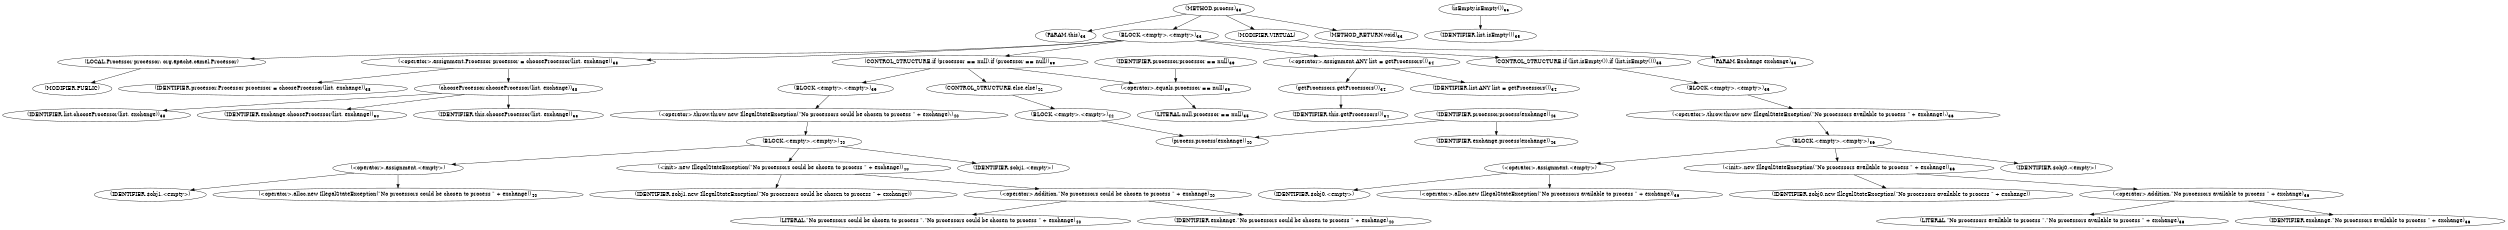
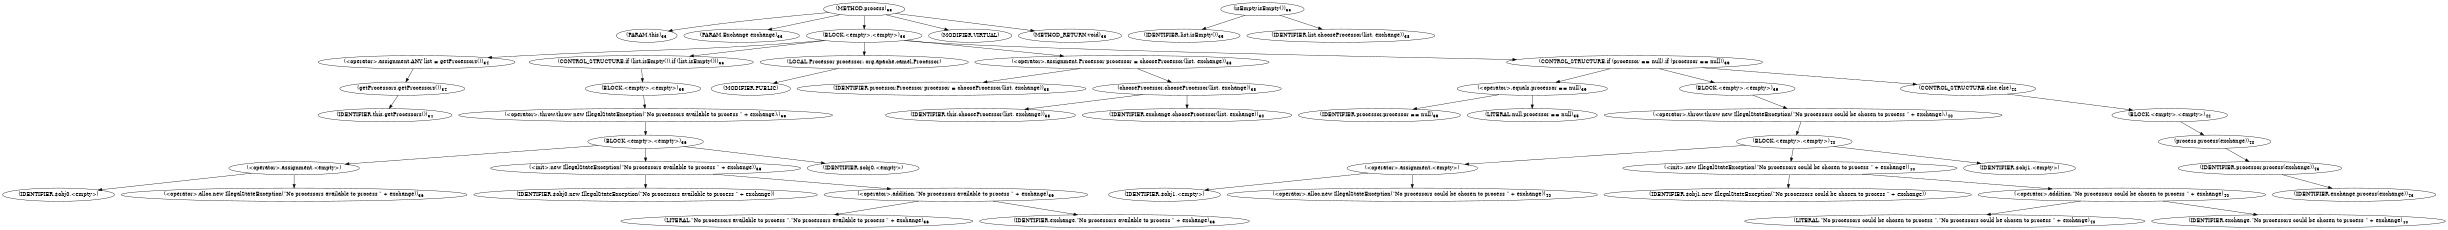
edge "(MODIFIER,VIRTUAL)" -> "(PARAM,Exchange exchange)": now "(METHOD,process)" -> "(PARAM,Exchange exchange)"
edge "(IDENTIFIER,processor,processor == null)" -> "(<operator>.equals,processor == null)": reversed
node "(IDENTIFIER,list,ANY list = getProcessors())": removed
edge "(chooseProcessor,chooseProcessor(list, exchange))" -> "(IDENTIFIER,list,chooseProcessor(list, exchange))": now "(isEmpty,isEmpty())" -> "(IDENTIFIER,list,chooseProcessor(list, exchange))"
edge "(IDENTIFIER,processor,process(exchange))" -> "(process,process(exchange))": reversed
